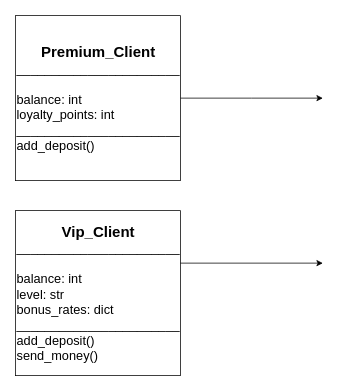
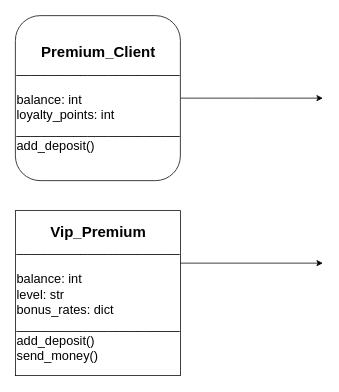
node "Premium_Client _______________________ balance: int loyalty_points: int _______________________ add_deposit()": shape rectangle -> rounded rectangle
node "Vip_Client _______________________ balance: int level: str bonus_rates: dict _______________________ add_deposit() send_money()": label "Vip_Client _______________________ balance: int level: str bonus_rates: dict _______________________ add_deposit() send_money()" -> "Vip_Premium _______________________ balance: int level: str bonus_rates: dict _______________________ add_deposit() send_money()"
